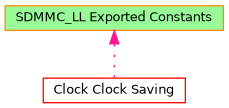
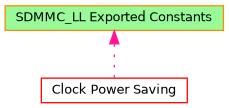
node "Clock Clock Saving": label "Clock Clock Saving" -> "Clock Power Saving"
